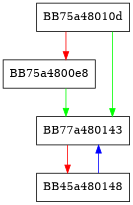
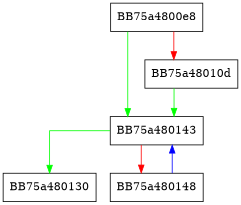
edge "BB75a48010d" -> "BB75a4800e8": reversed
node "BB77a480143": label "BB77a480143" -> "BB75a480143"
node "BB75a480130": added
node "BB45a480148": label "BB45a480148" -> "BB75a480148"
